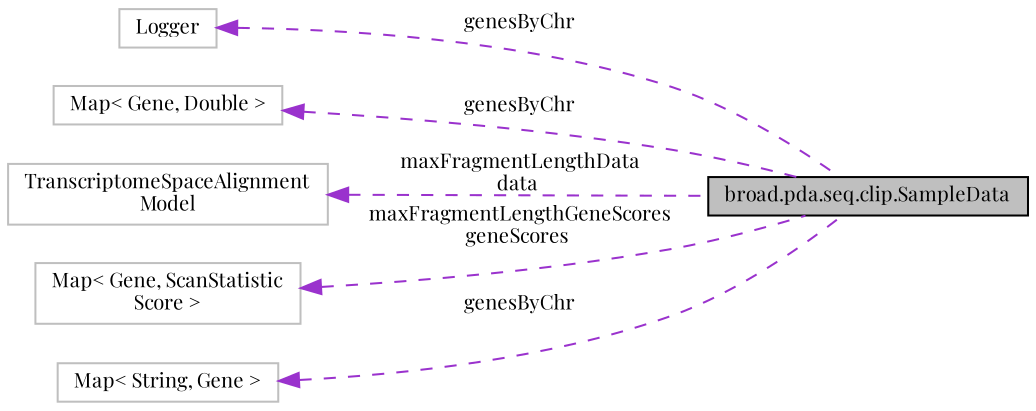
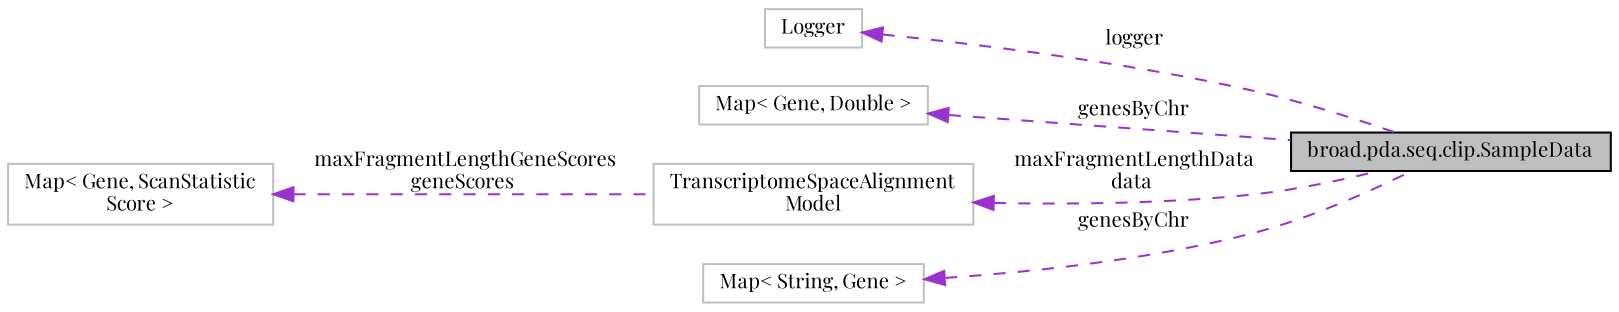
edge "broad.pda.seq.clip.SampleData" -> "Logger": label " genesByChr" -> " logger"
edge "broad.pda.seq.clip.SampleData" -> "Map< Gene, ScanStatistic Score >": now "TranscriptomeSpaceAlignment Model" -> "Map< Gene, ScanStatistic Score >"
